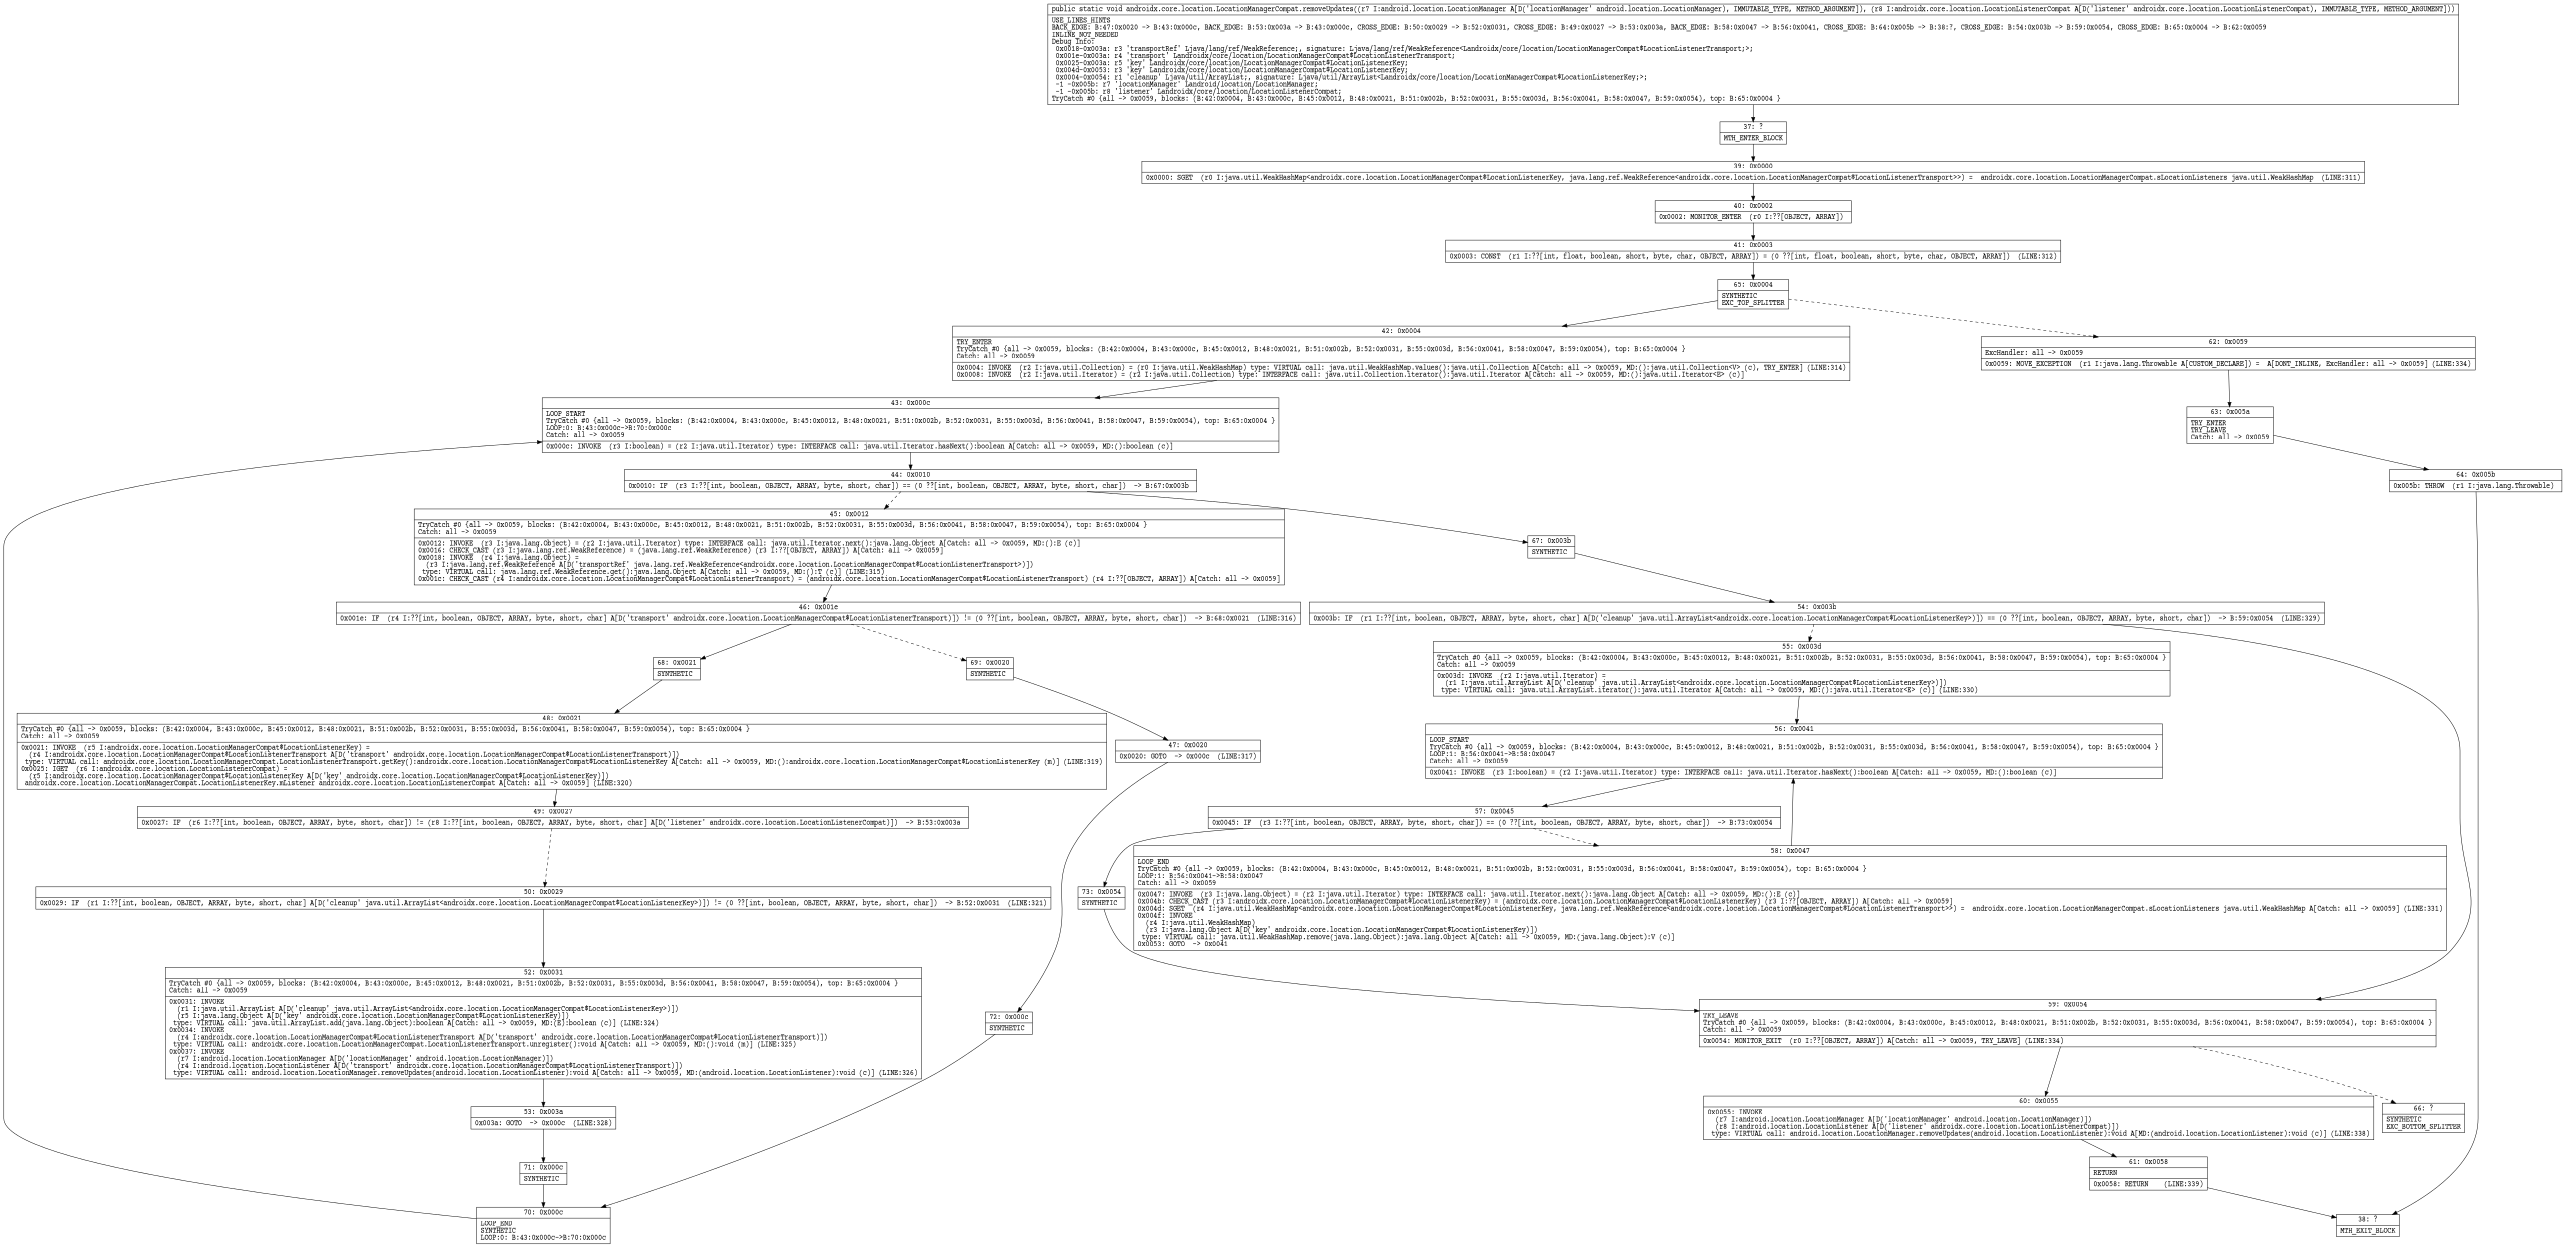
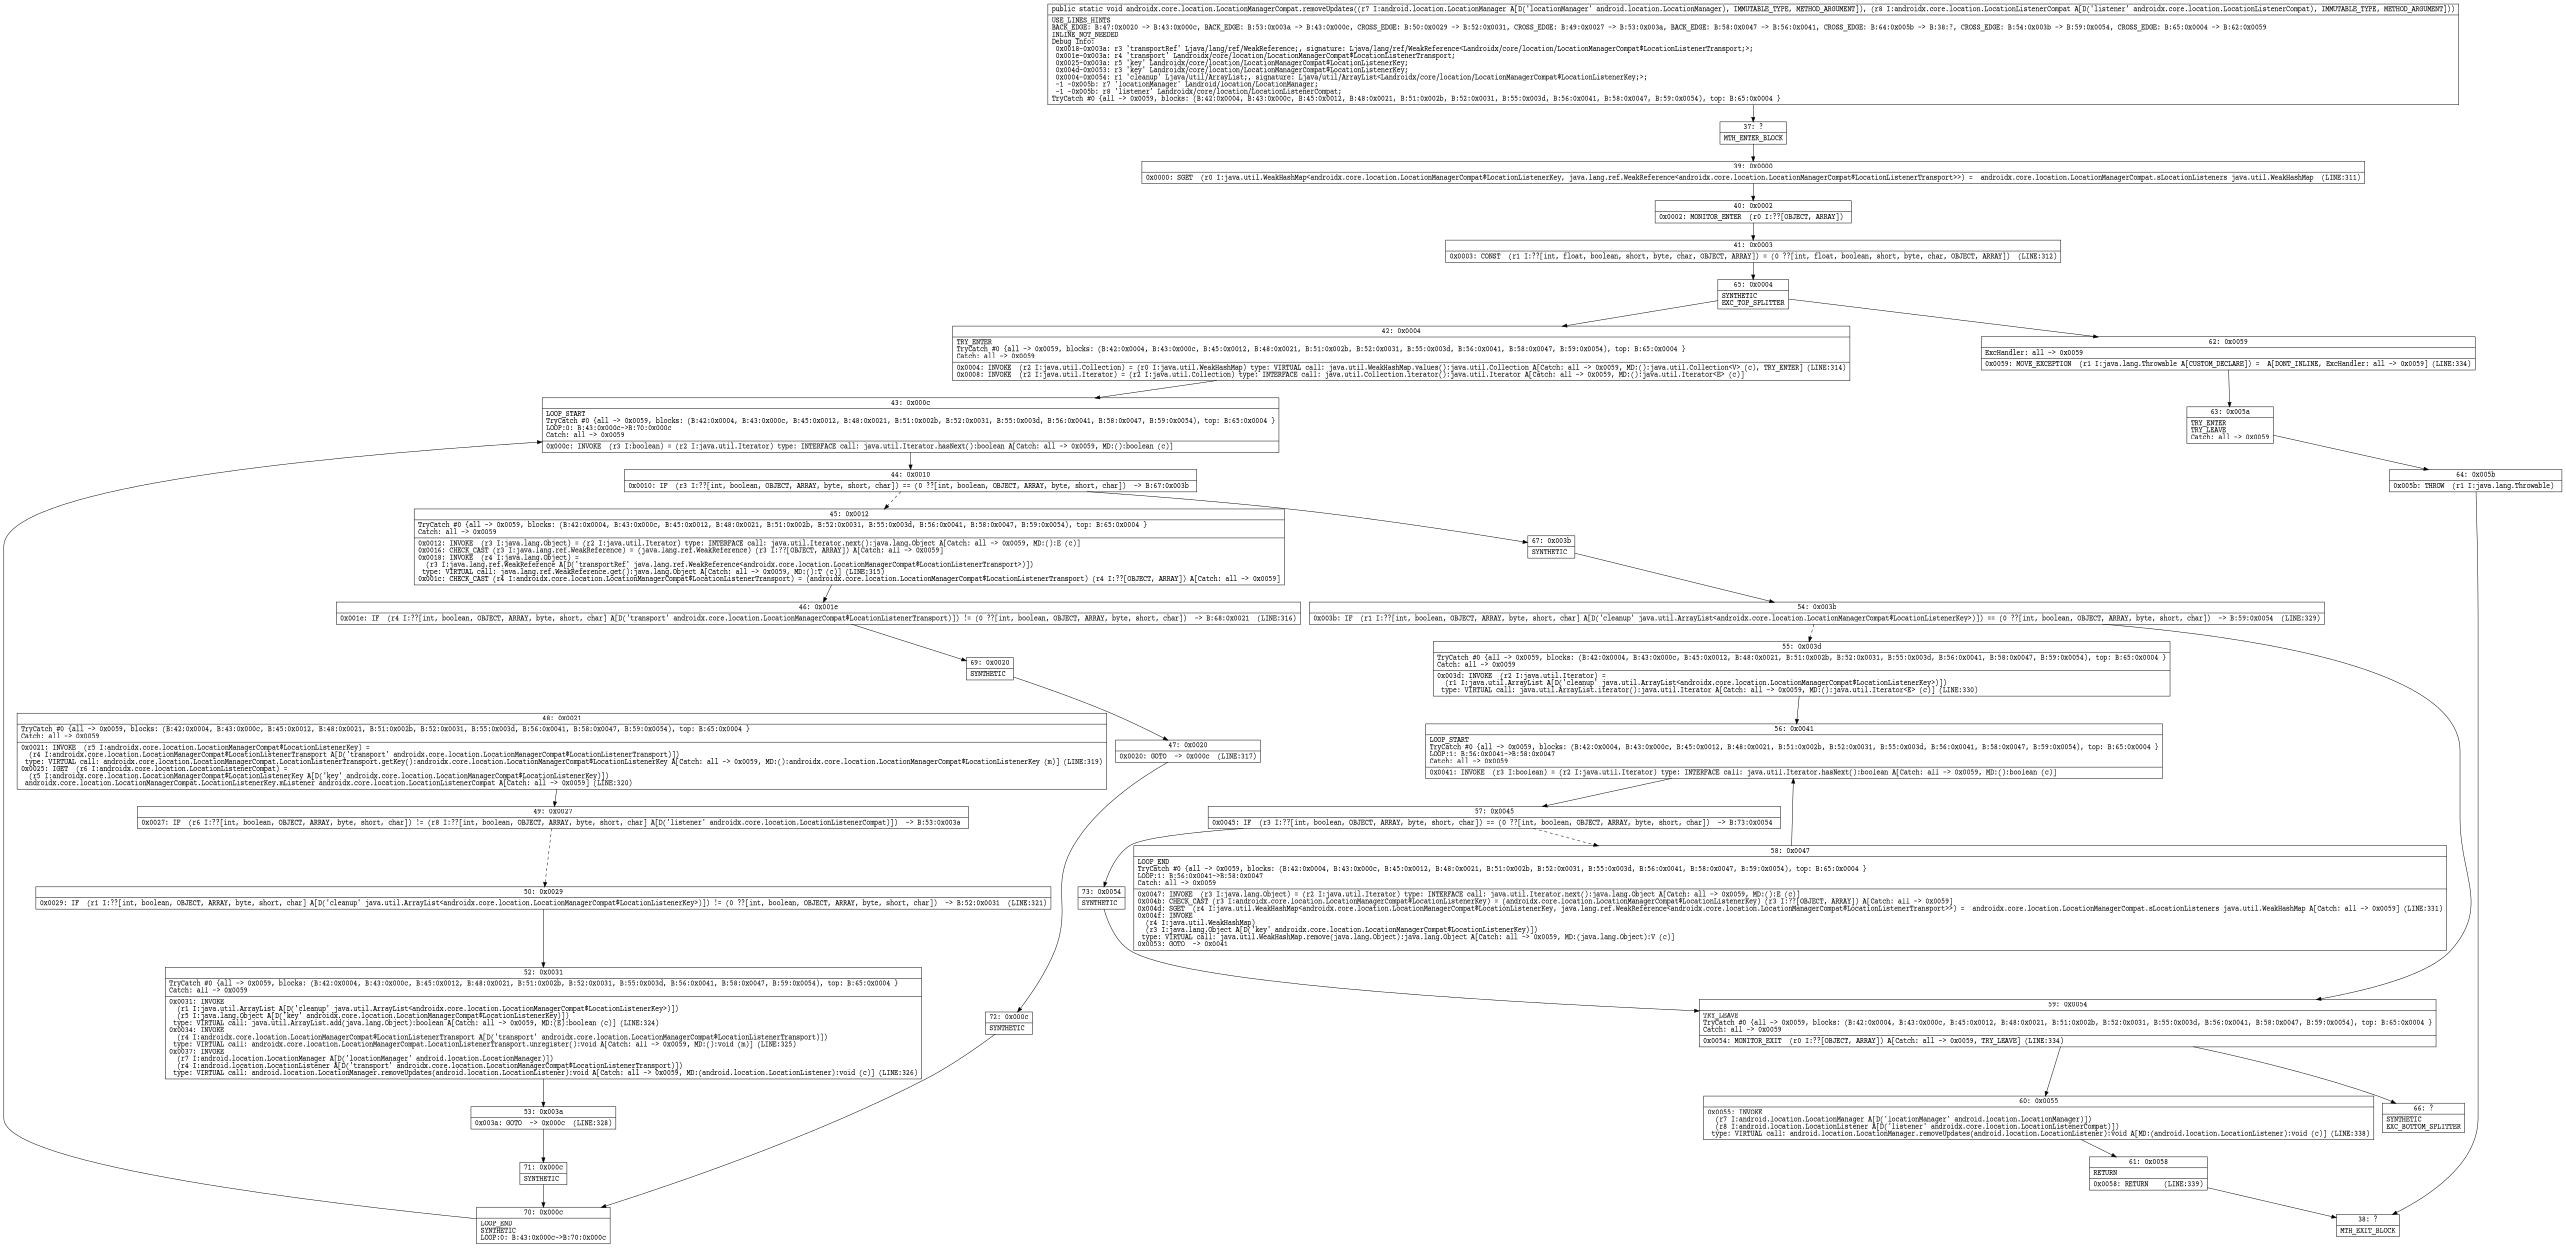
edge "65: 0x0004" -> "62: 0x0059": style dashed -> solid
edge "46: 0x001e" -> "69: 0x0020": style dashed -> solid
node "68: 0x0021": removed
edge "59: 0x0054" -> "66: ?": style dashed -> solid
